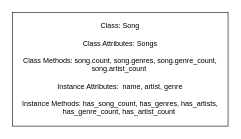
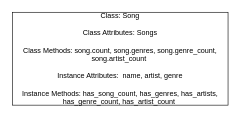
node "Class: Song Class Attributes: Songs Class Methods: song.count, song.genres, song.genre_count, song.artist_count Instance Attributes: name, artist, genre Instance Methods: has_song_count, has_genres, has_artists, has_genre_count, has_artist_count": size 216x114 -> 216x93
